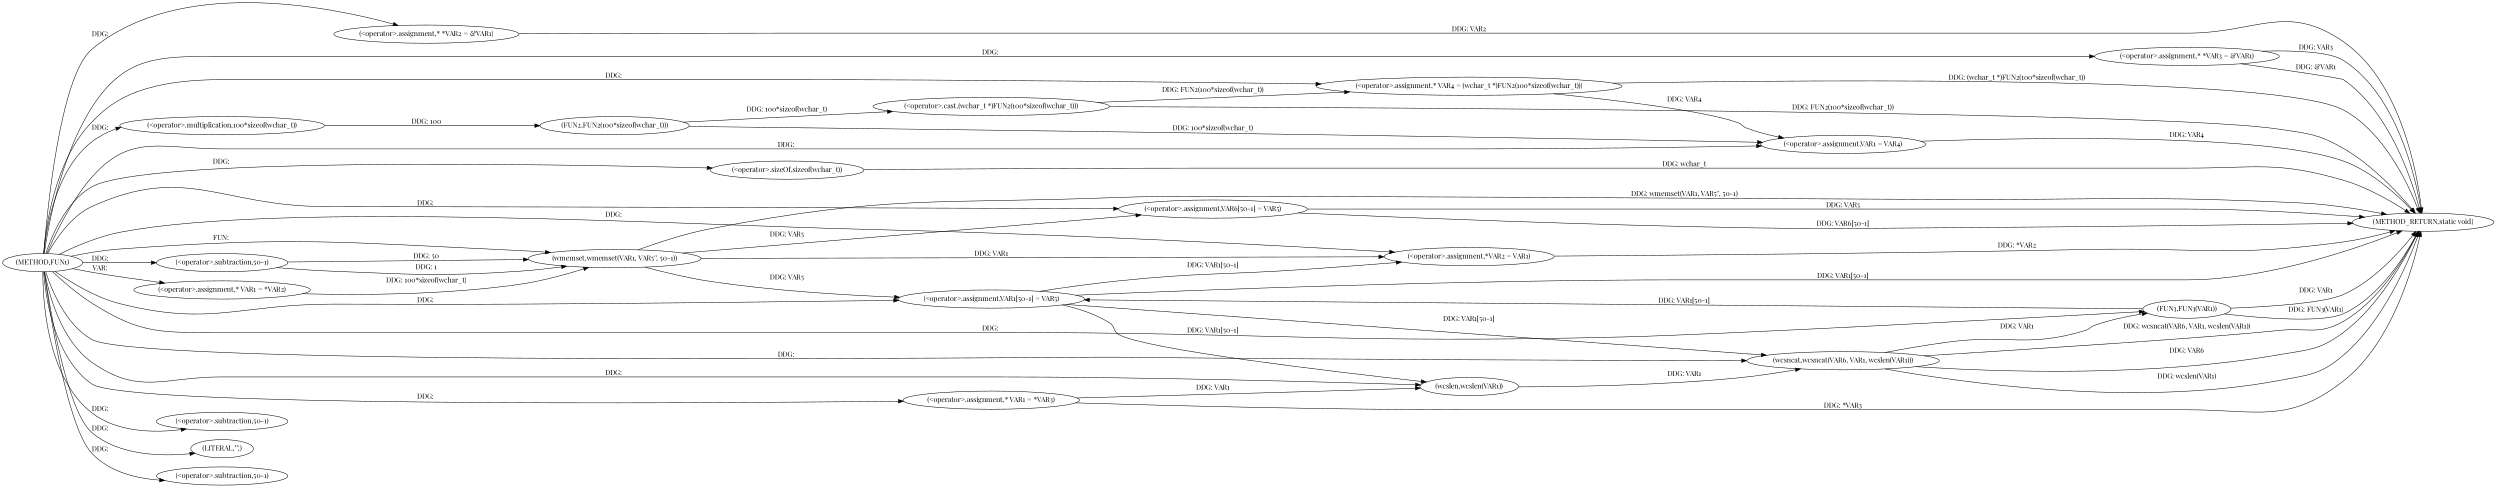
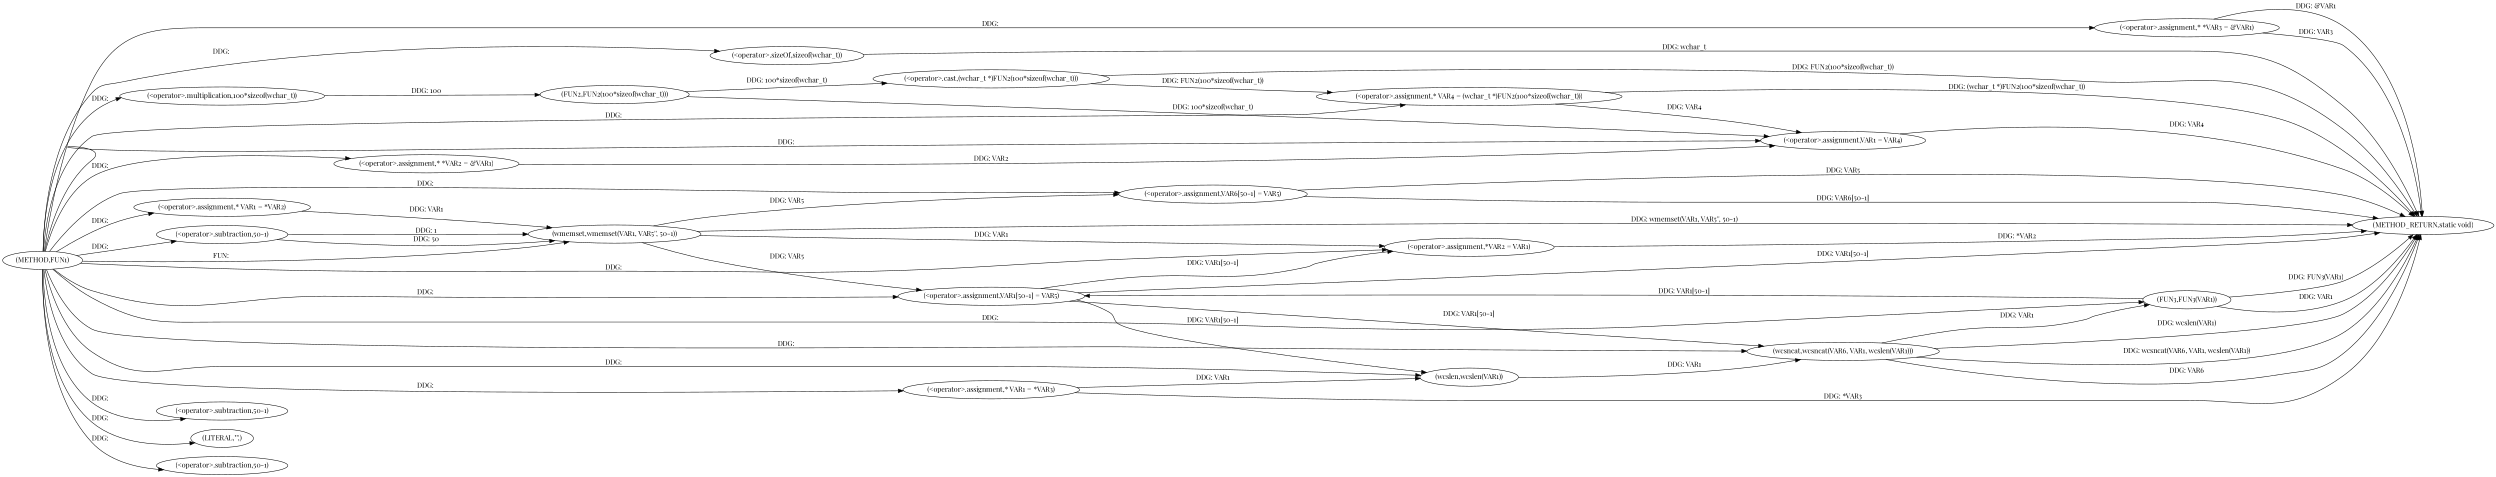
edge "(<operator>.assignment,* *VAR2 = &VAR1)" -> "(METHOD_RETURN,static void)": now "(<operator>.assignment,* *VAR2 = &VAR1)" -> "(<operator>.assignment,VAR1 = VAR4)"
edge "(METHOD,FUN1)" -> "(<operator>.assignment,* VAR1 = *VAR2)": label "VAR: " -> "DDG: "
edge "(<operator>.assignment,* VAR1 = *VAR2)" -> "(wmemset,wmemset(VAR1, VAR5'', 50-1))": label "DDG: 100*sizeof(wchar_t)" -> "DDG: VAR1"
